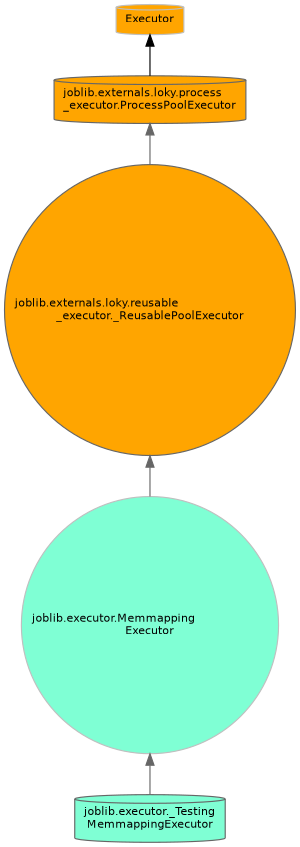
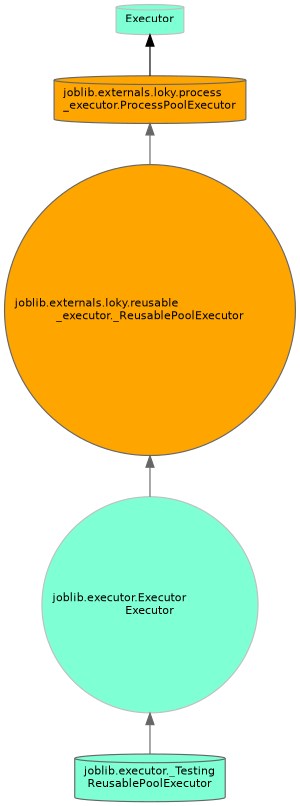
node "Executor": fillcolor orange -> aquamarine
node "joblib.executor.Memmapping Executor": label "joblib.executor.Memmapping Executor" -> "joblib.executor.Executor Executor"
node "joblib.executor._Testing MemmappingExecutor": label "joblib.executor._Testing MemmappingExecutor" -> "joblib.executor._Testing ReusablePoolExecutor"
